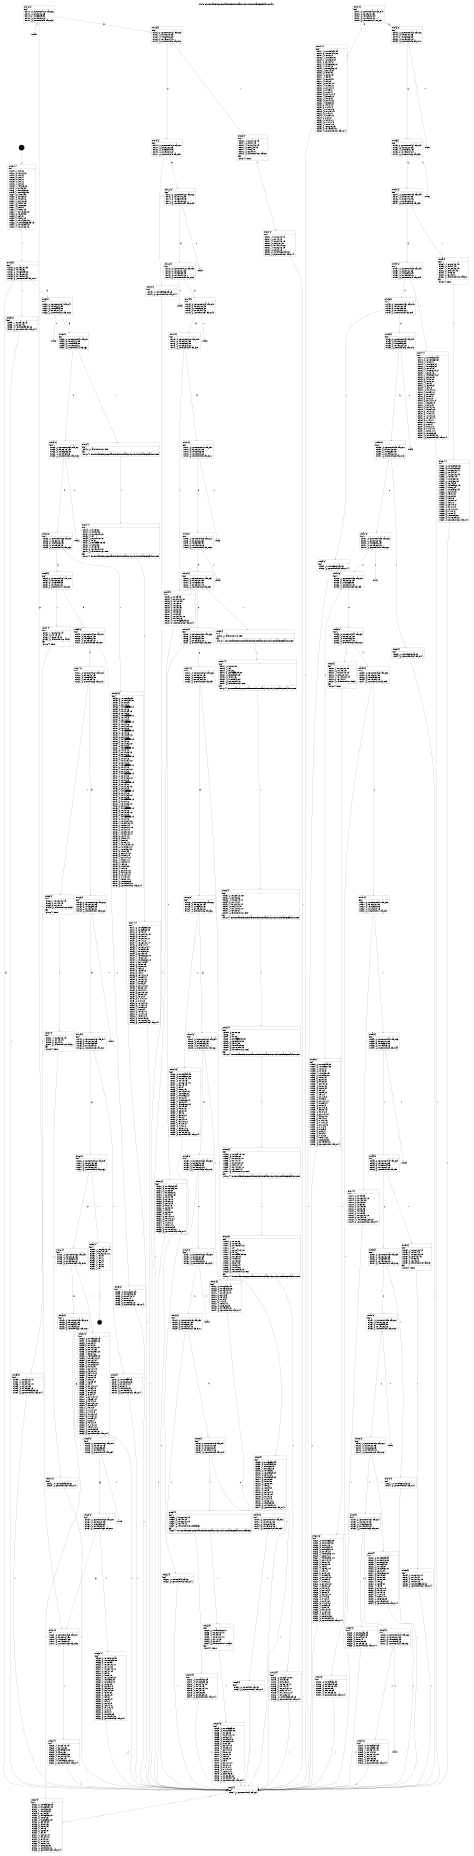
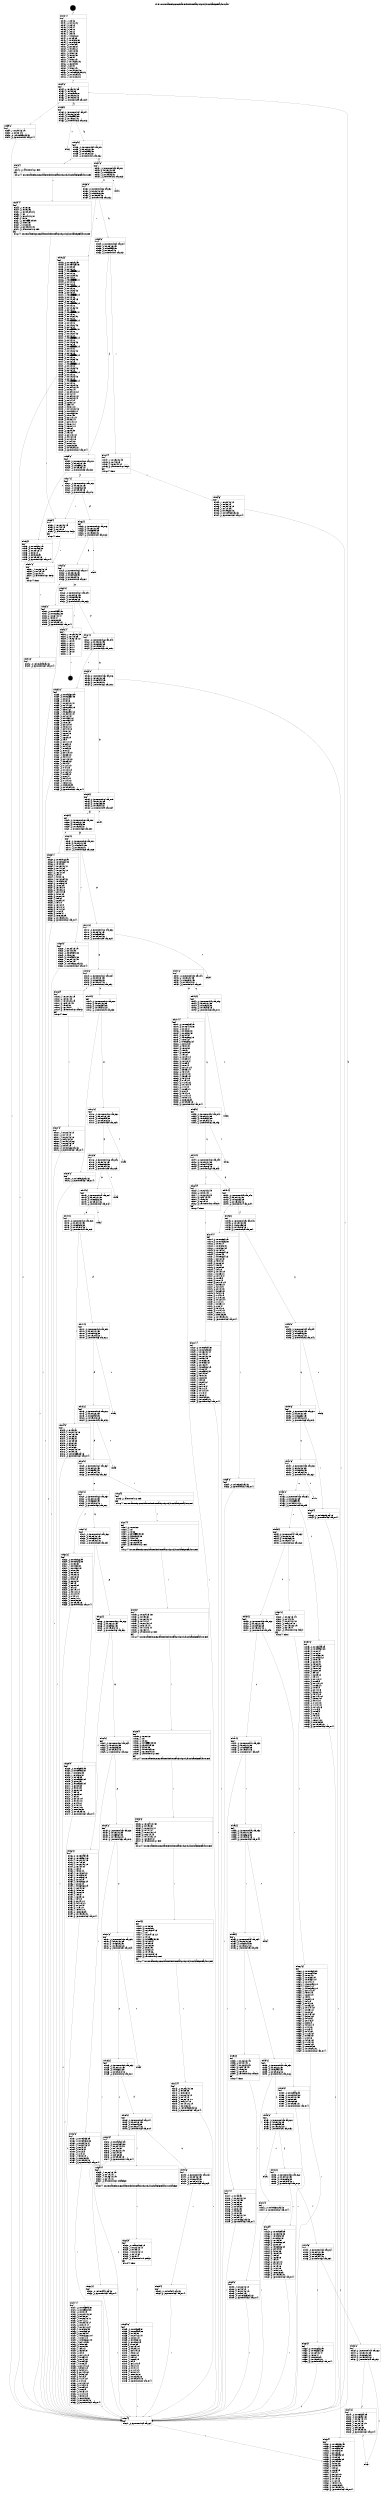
edge "0x40244b [44]" -> "0x402477 [177]": now "0x40244b [44]" -> "0x4028f8 [15]"
edge "0x401713 [28]" -> "0x4016f7 [28]": reversed
edge "0x40204b [36]" -> "0x402c24 [5]": now "0x40204b [36]" -> "0x401b57"
